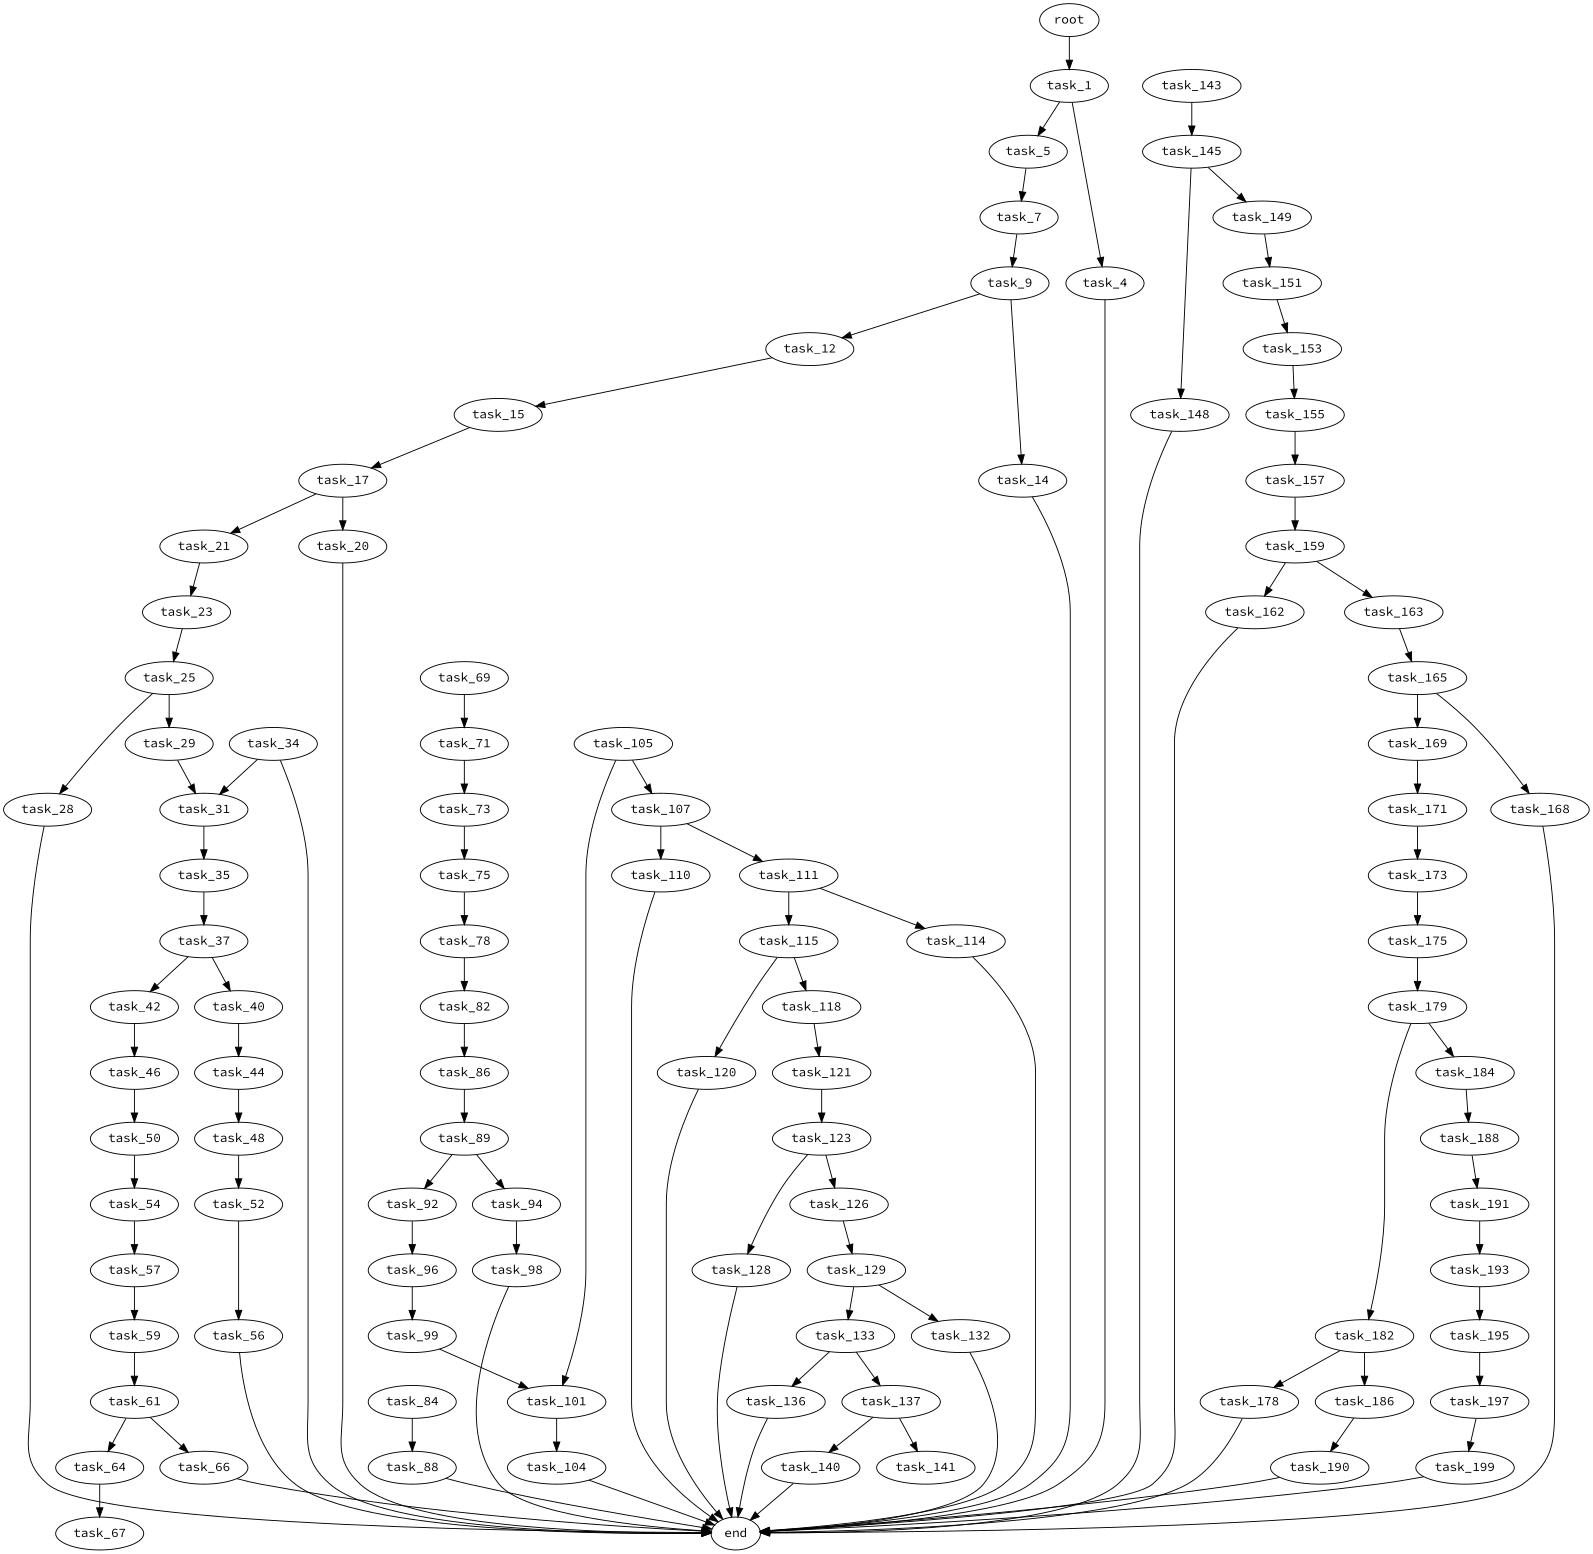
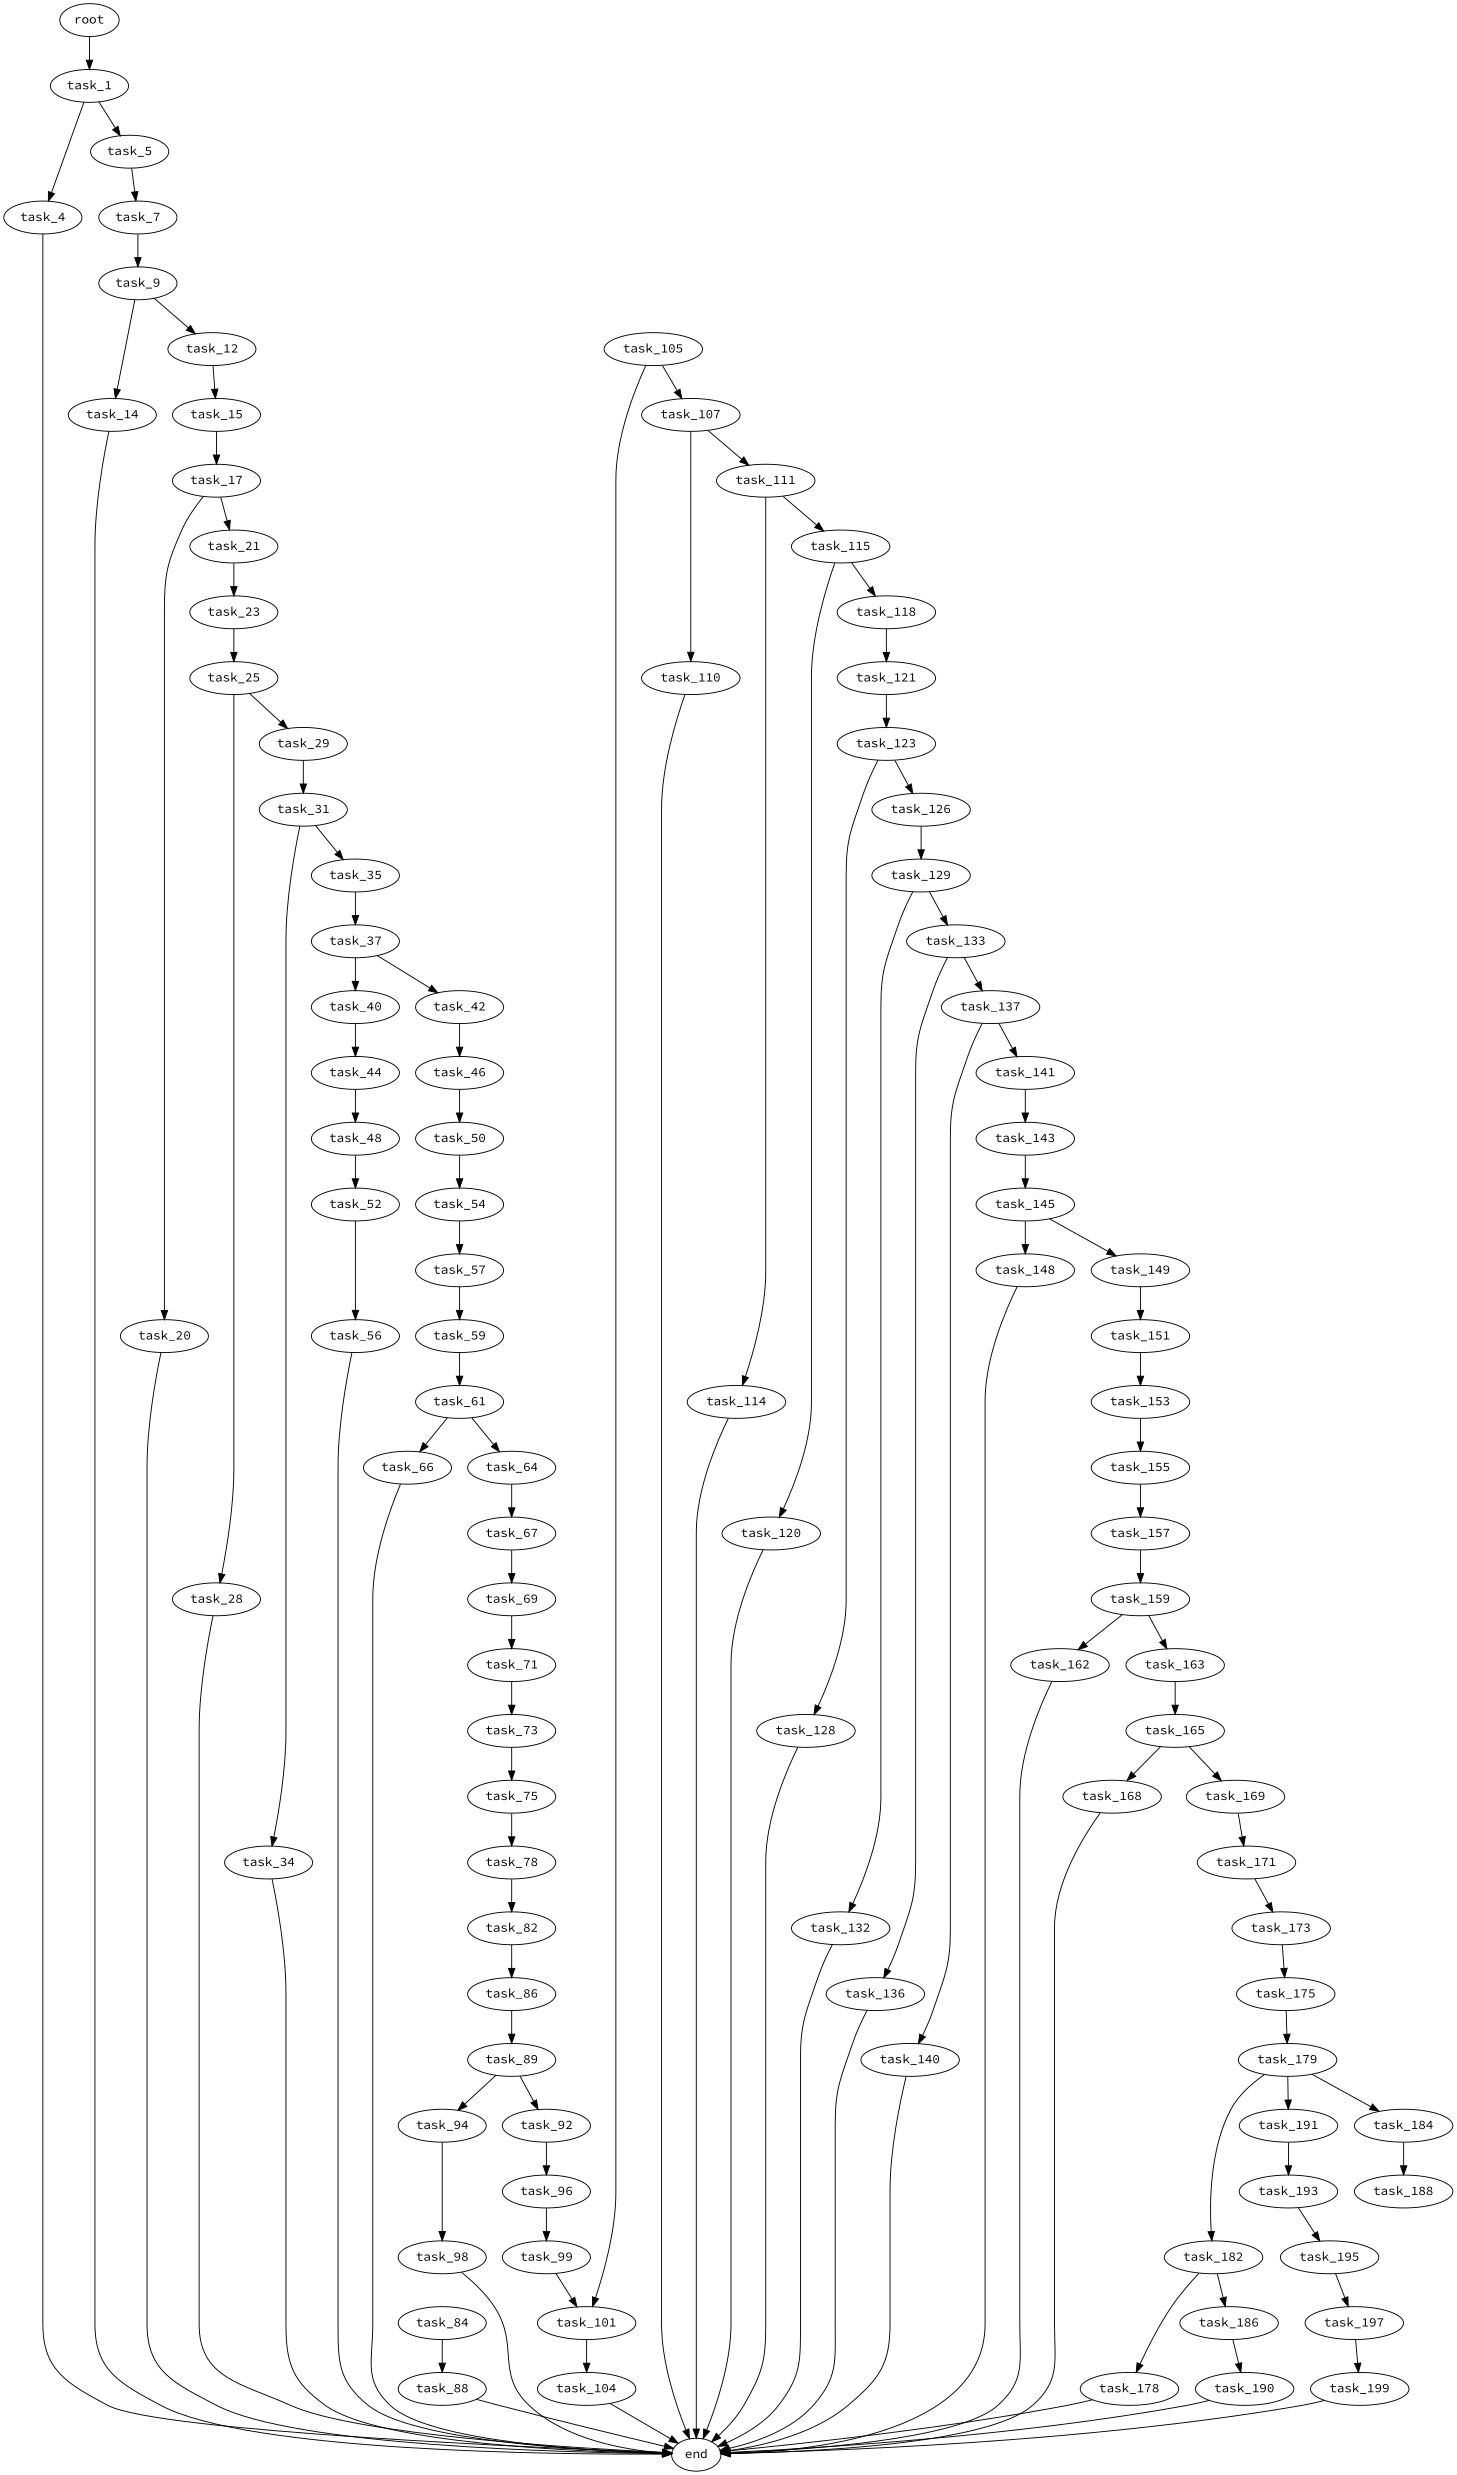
edge "task_34" -> "task_31": reversed
edge "task_141" -> "task_143": added
edge "task_188" -> "task_191": now "task_179" -> "task_191"
edge "task_67" -> "task_69": added
